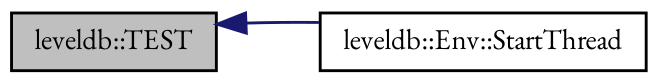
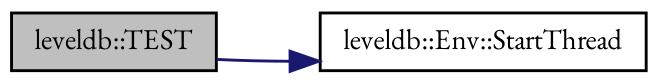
edge "leveldb::Env::StartThread" -> "leveldb::TEST": reversed
